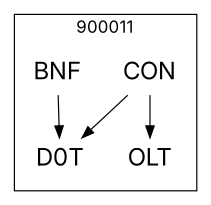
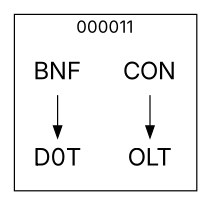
cluster "900011": label "900011" -> "000011"
edge "CON" -> "D0T": removed
